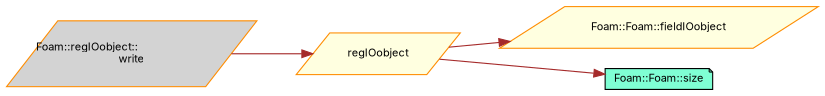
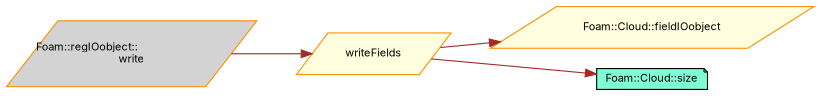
node "Foam::Foam::fieldIOobject": label "Foam::Foam::fieldIOobject" -> "Foam::Cloud::fieldIOobject"
node "regIOobject": label "regIOobject" -> "writeFields"
node "Foam::Foam::size": label "Foam::Foam::size" -> "Foam::Cloud::size"
